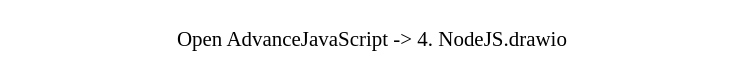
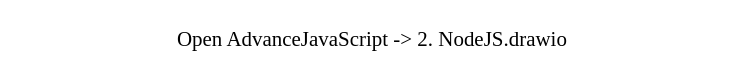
node "Open AdvanceJavaScript -> 4. NodeJS.drawio": label "Open AdvanceJavaScript -> 4. NodeJS.drawio" -> "Open AdvanceJavaScript -> 2. NodeJS.drawio"
